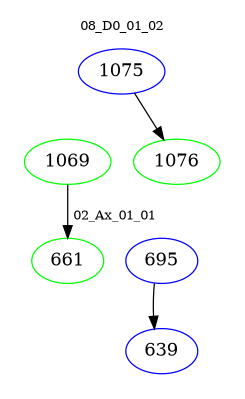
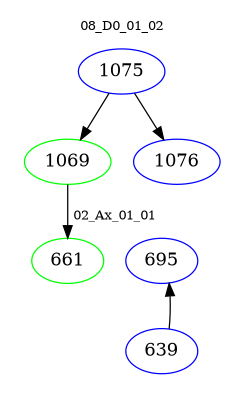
edge "1075" -> "1069": added
node "1076": color green -> blue
edge "695" -> "639": reversed
